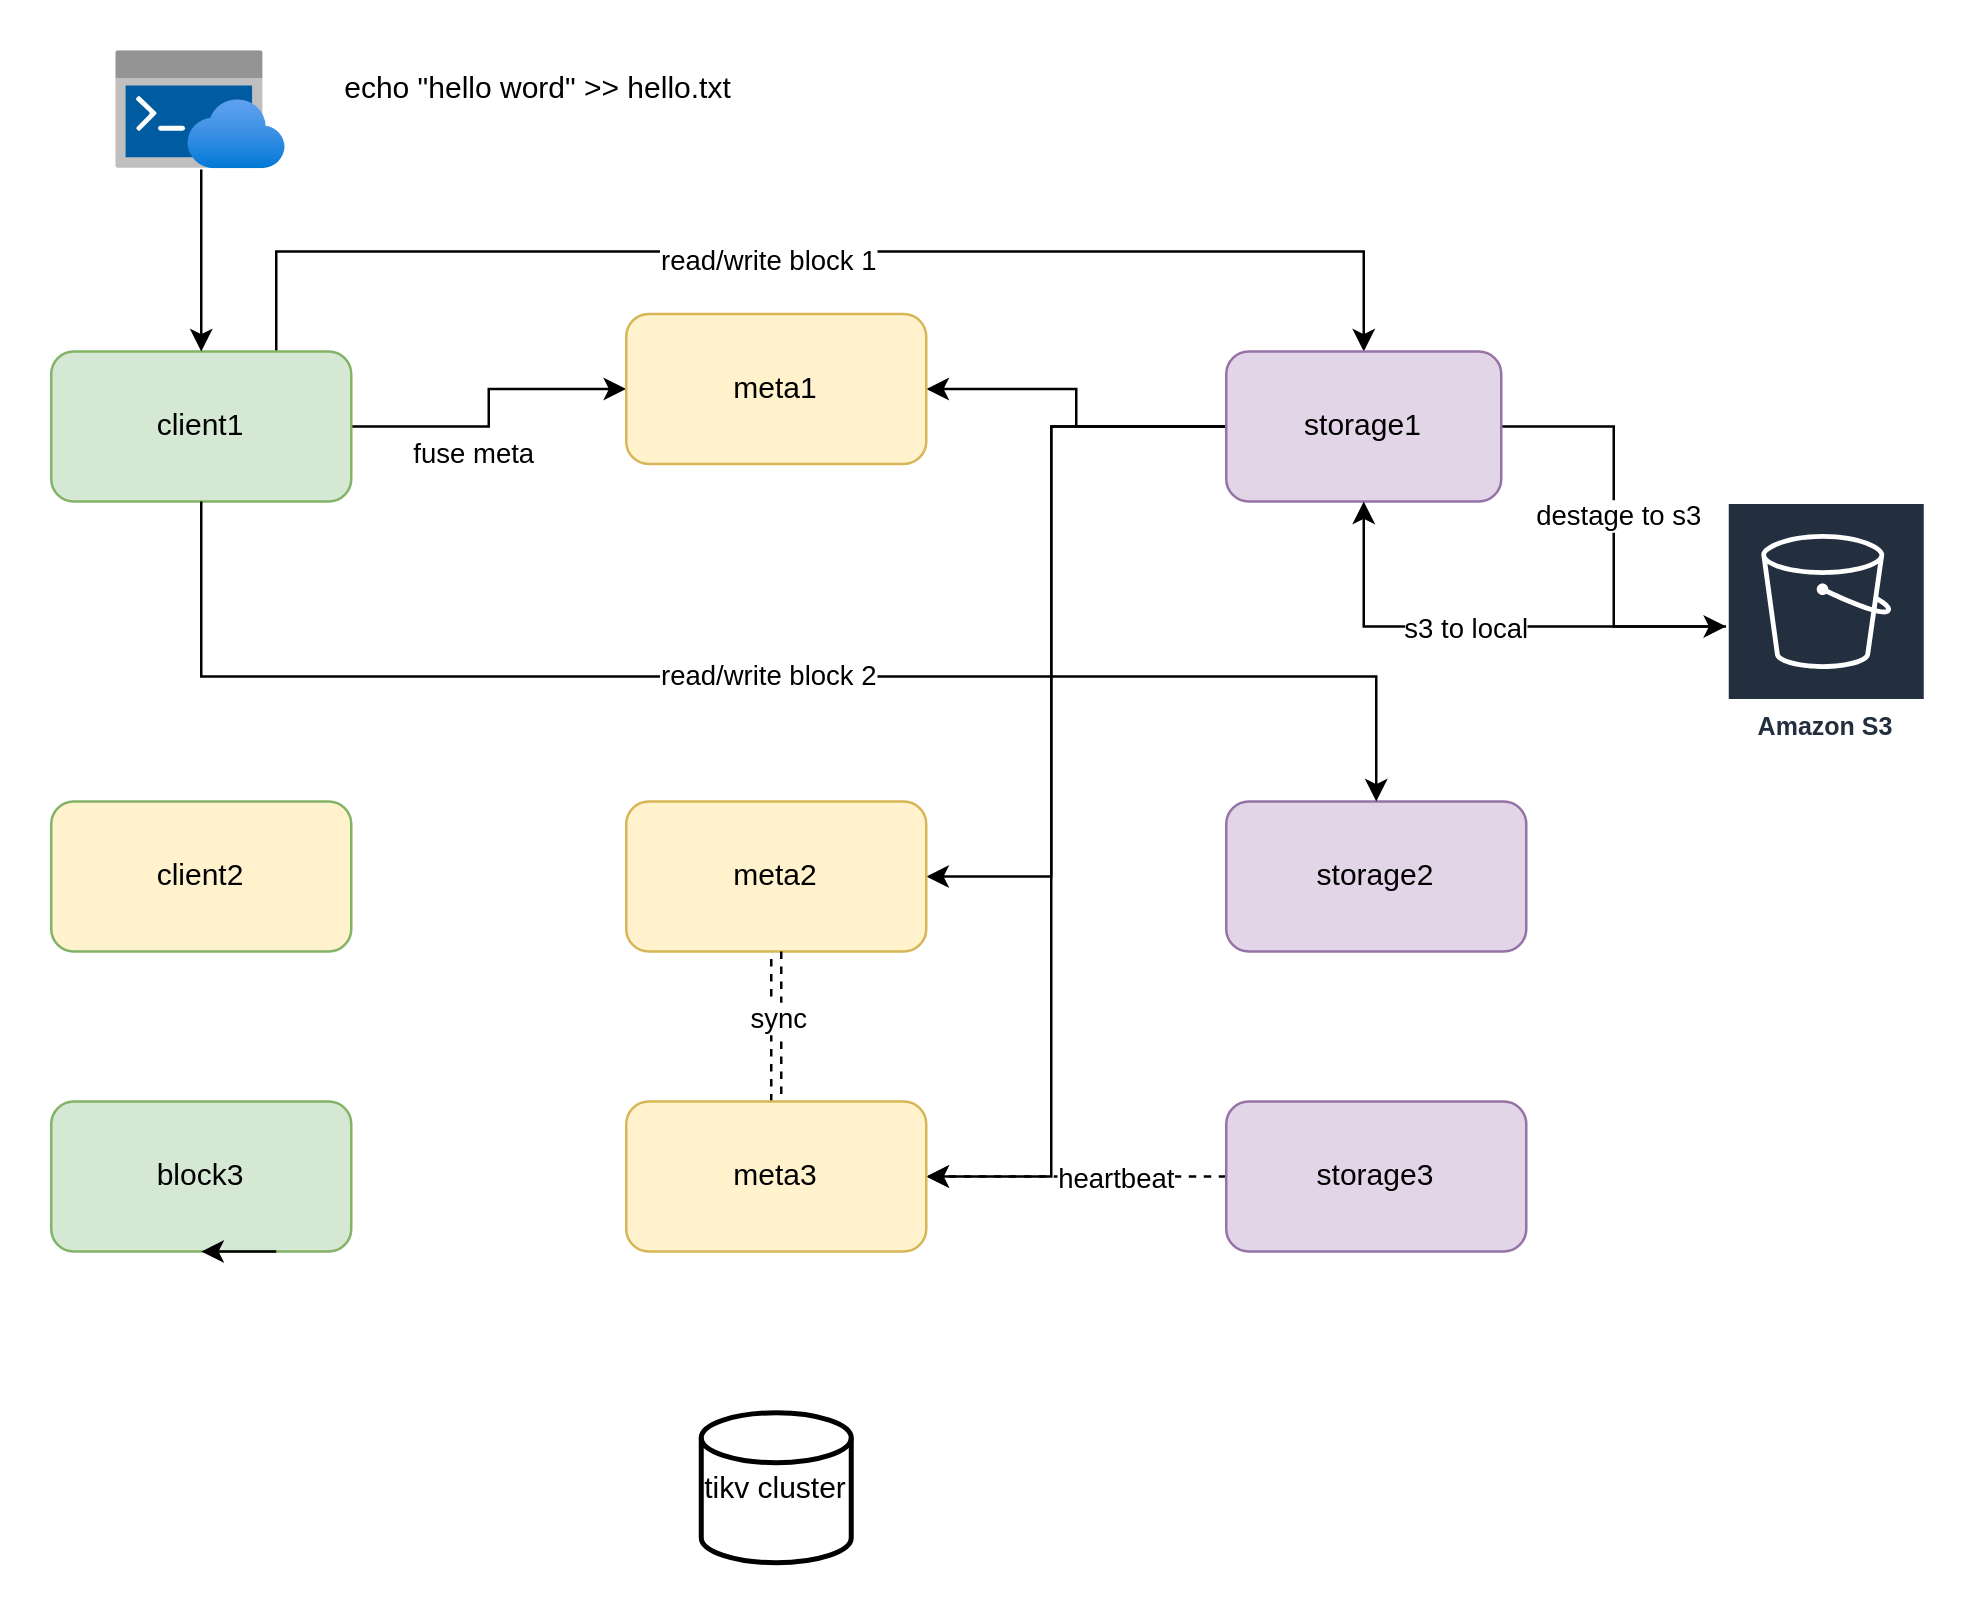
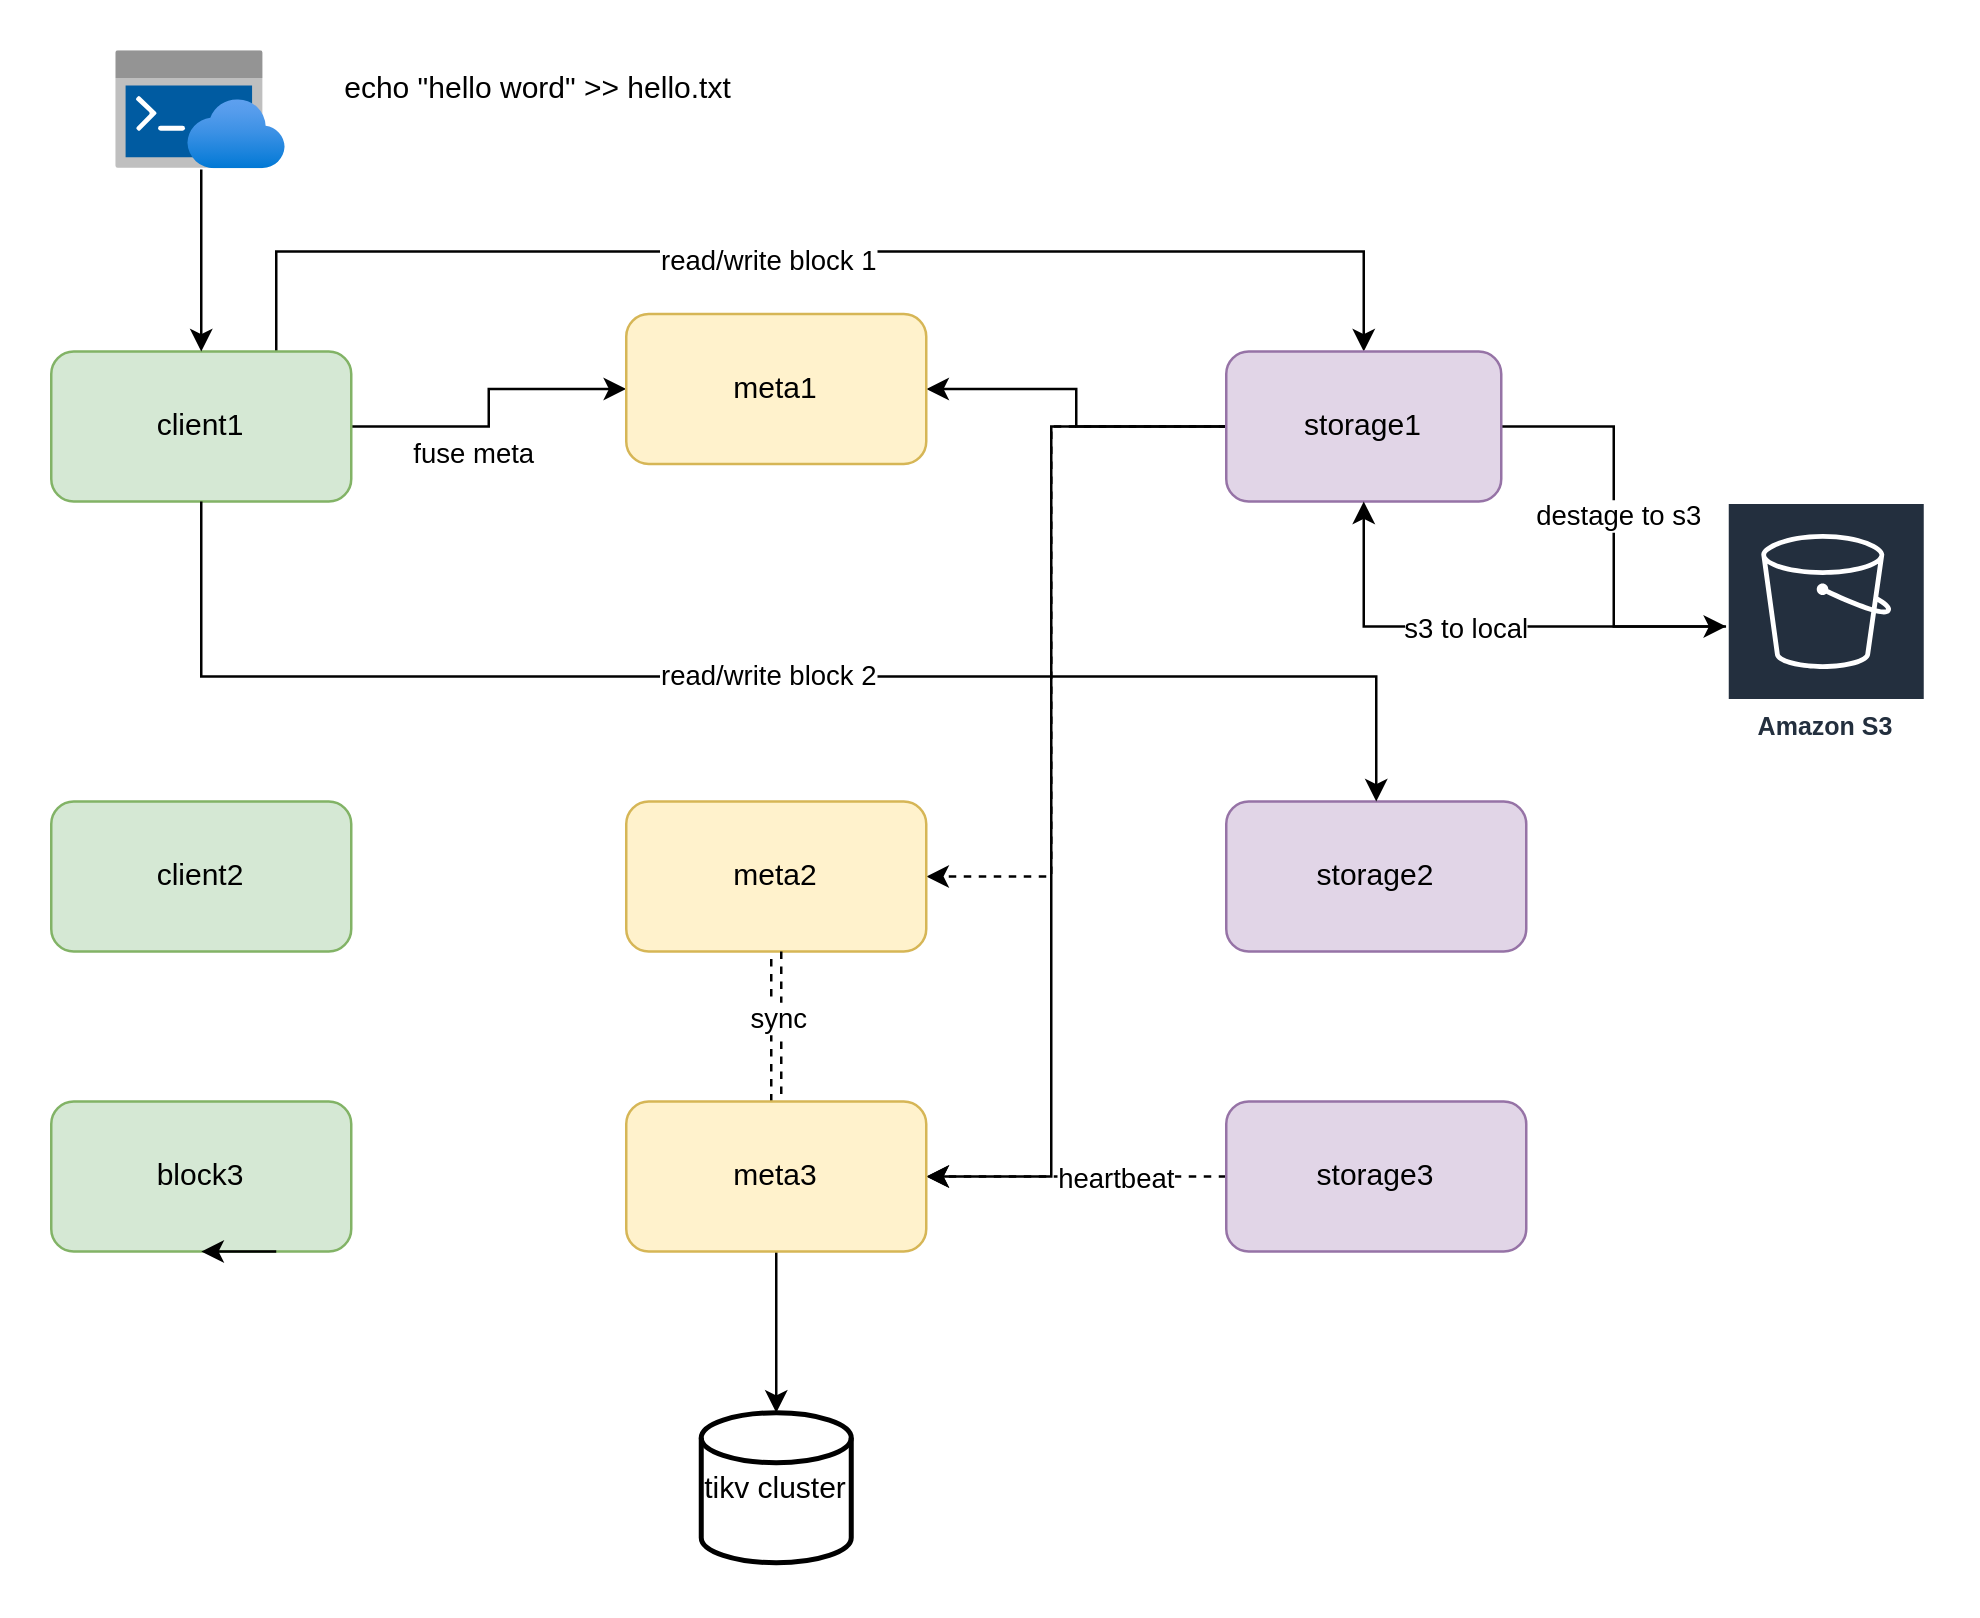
node "client2": fillcolor #fff2cc -> #d5e8d4
edge "storage1" -> "meta2": style solid -> dashed
edge "meta3" -> "tikv cluster": added
